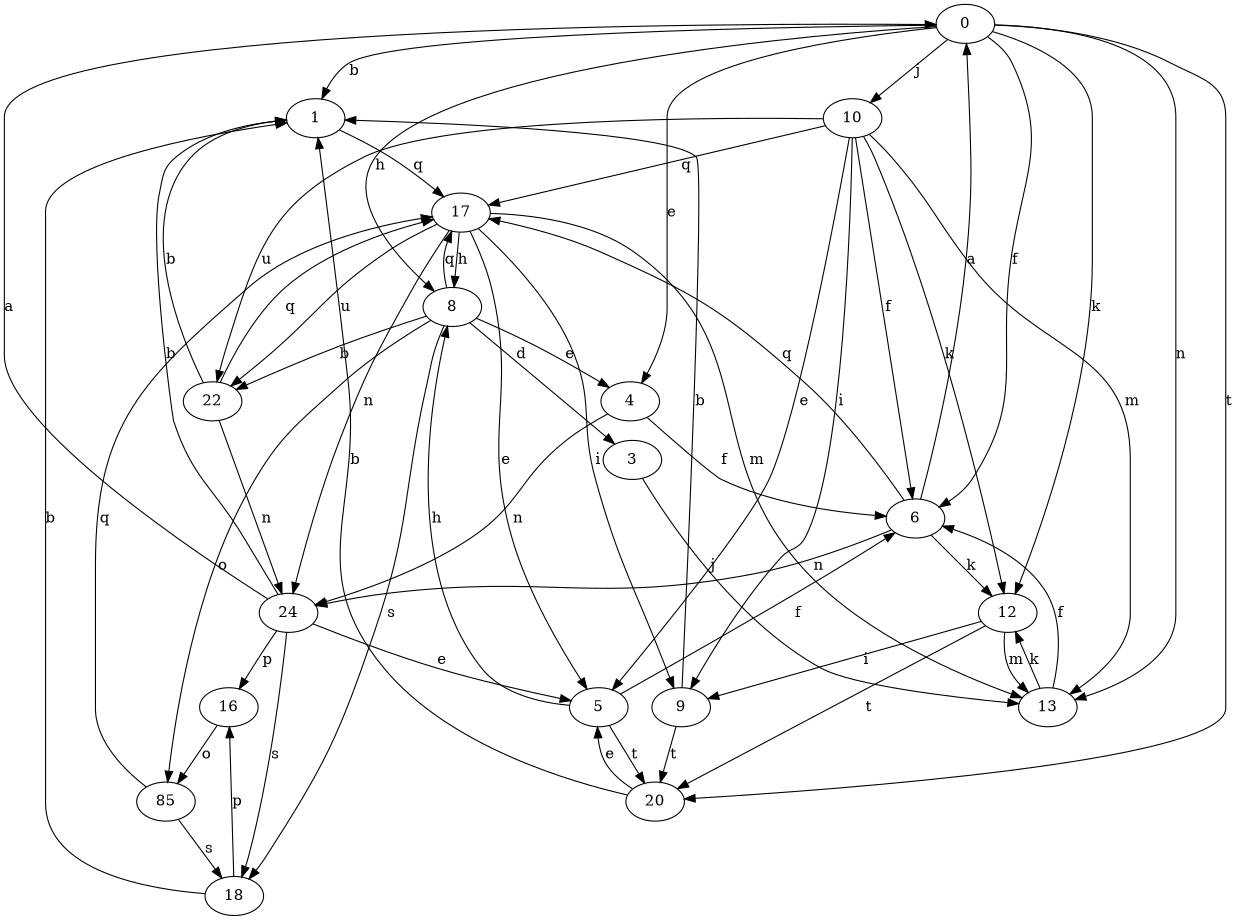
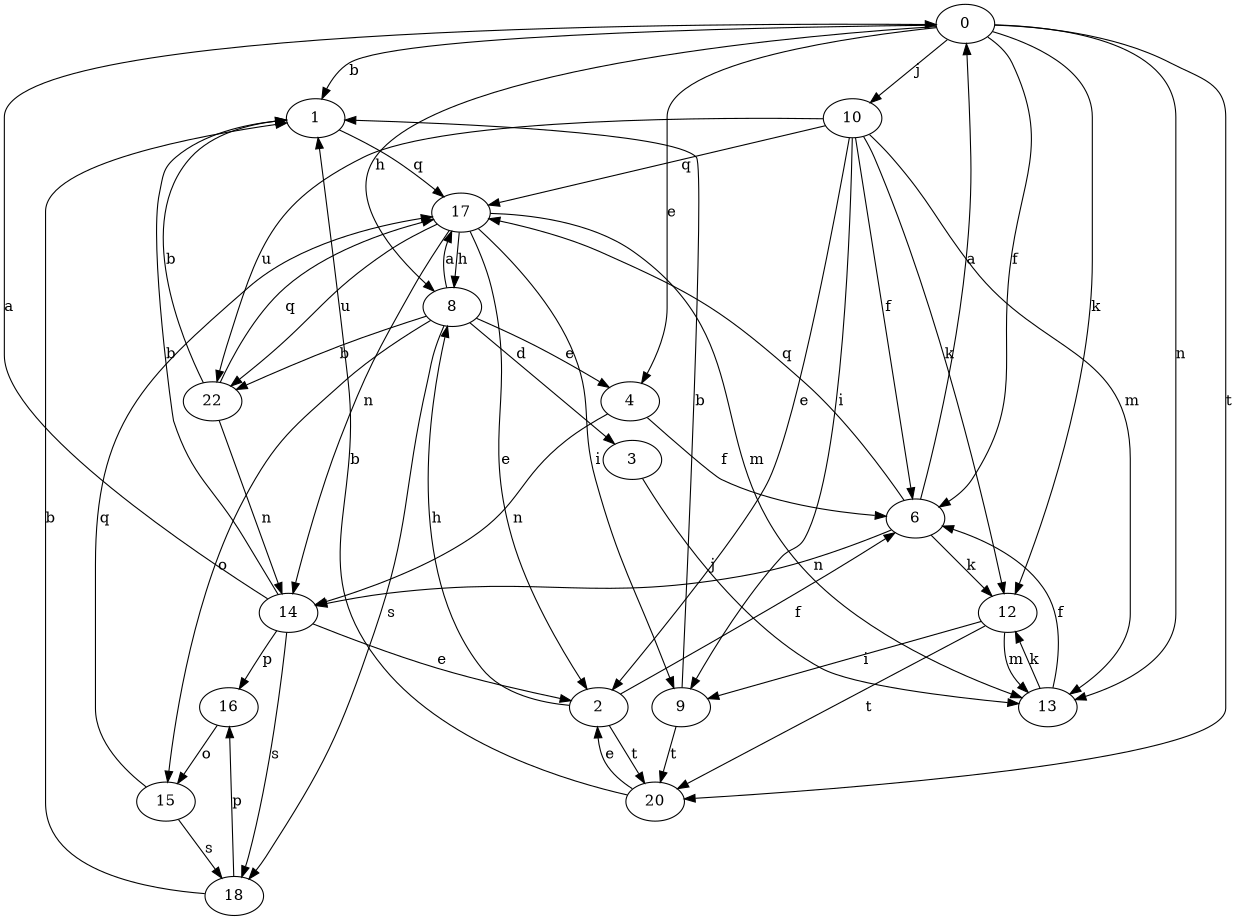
edge "8" -> "17": label "q" -> "a"
node "24": label "24" -> "14"
node "5": label "5" -> "2"
node "85": label "85" -> "15"
